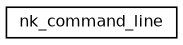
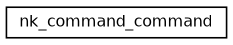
node "nk_command_line": label "nk_command_line" -> "nk_command_command"
